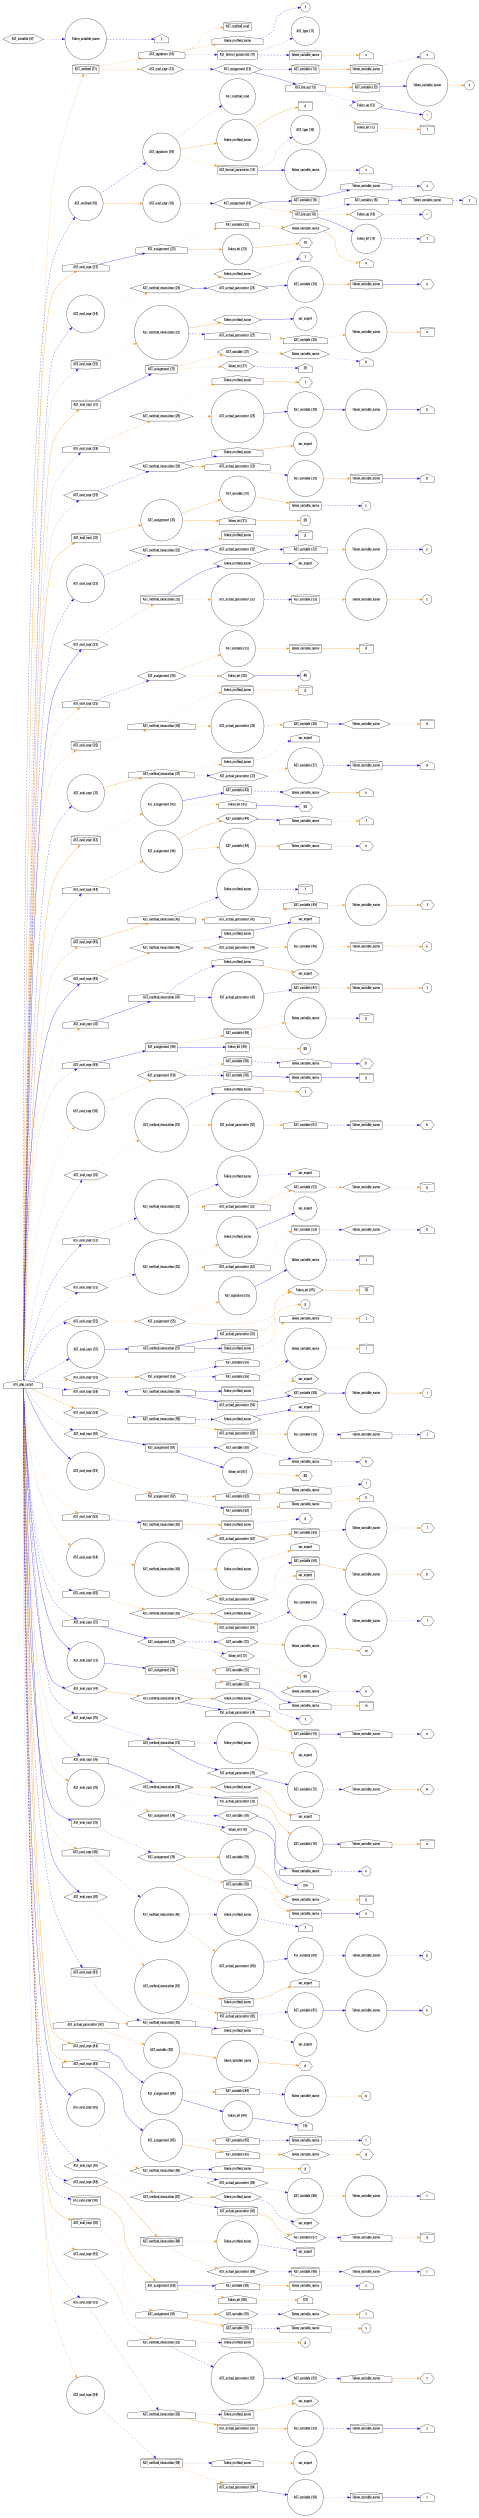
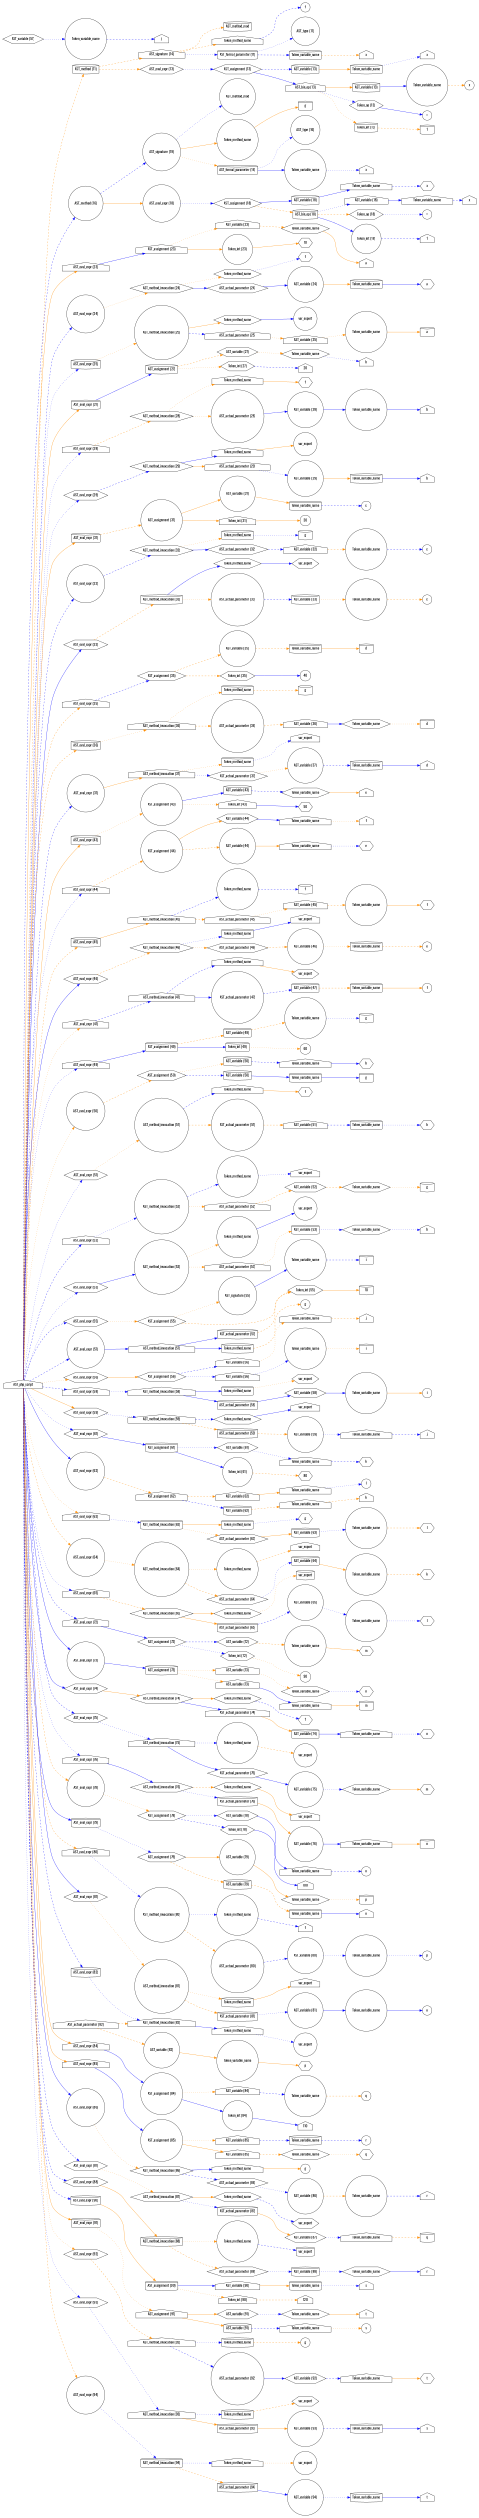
edge "AST_eval_expr (47)" -> "AST_method_invocation (47)": style solid -> dashed
edge "AST_eval_expr (53)" -> "AST_method_invocation (53)": style dotted -> solid
